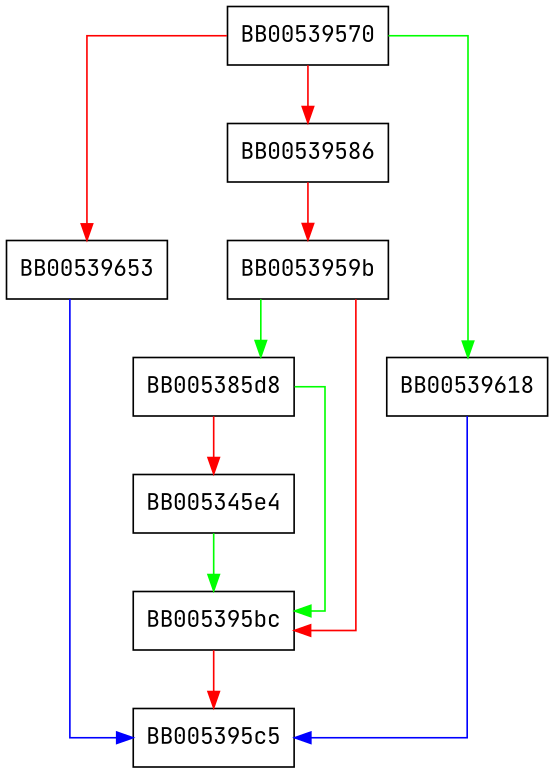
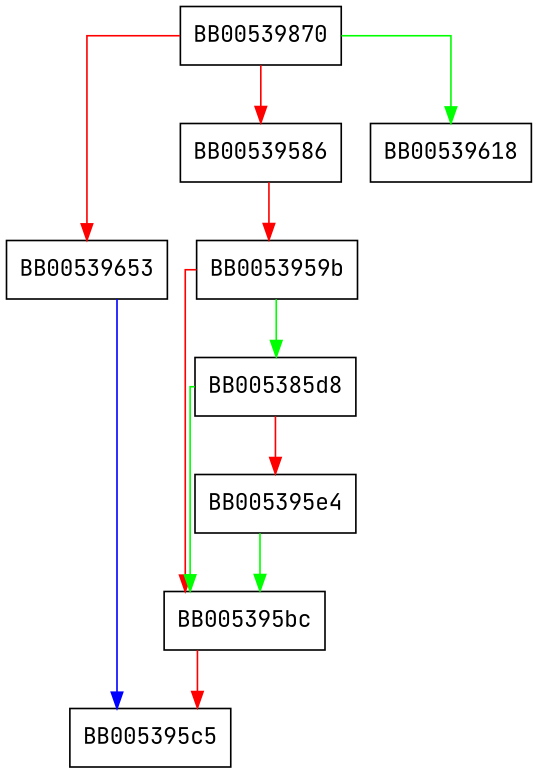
node "BB00539570": label "BB00539570" -> "BB00539870"
node "BB005345e4": label "BB005345e4" -> "BB005395e4"
edge "BB00539618" -> "BB005395c5": removed
